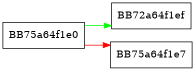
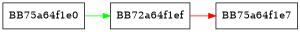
edge "BB75a64f1e0" -> "BB75a64f1e7": now "BB72a64f1ef" -> "BB75a64f1e7"
